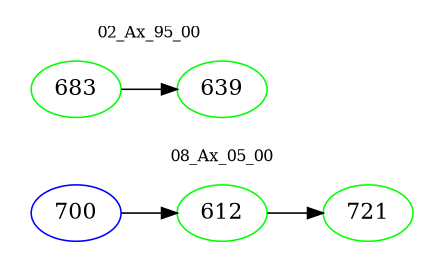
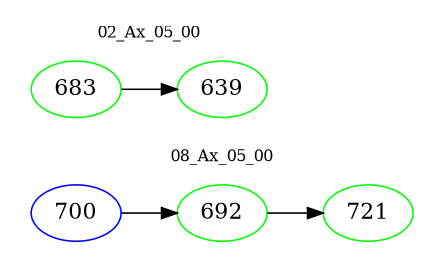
cluster "02_Ax_95_00": label "02_Ax_95_00" -> "02_Ax_05_00"
node "612": label "612" -> "692"
